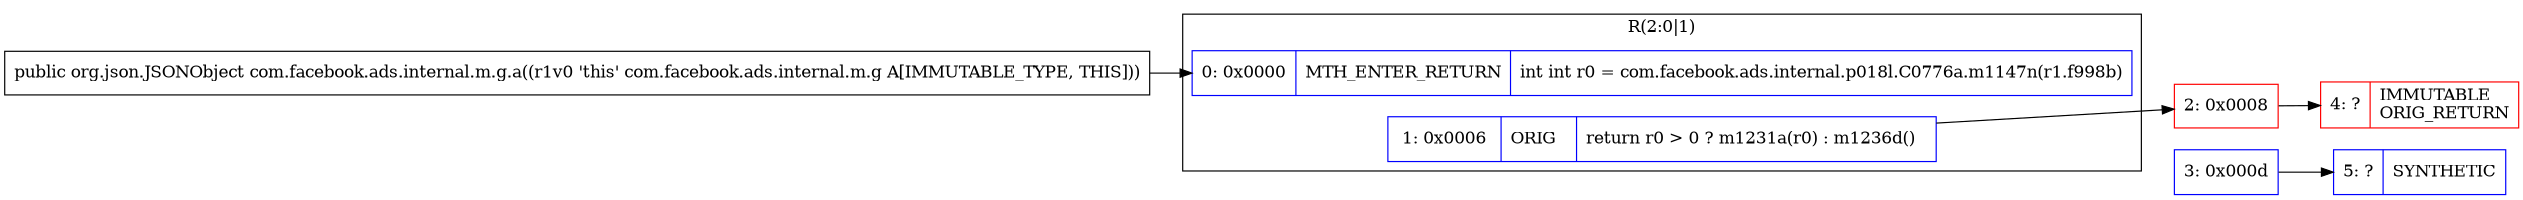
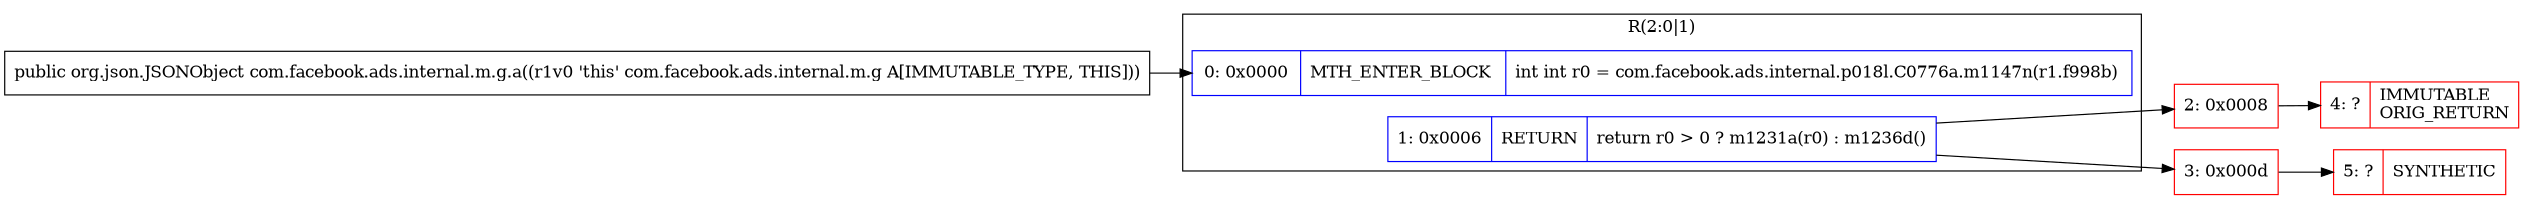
node "0: 0x0000": text "MTH_ENTER_RETURN" -> "MTH_ENTER_BLOCK"
node "1: 0x0006": text "ORIG" -> "RETURN"
edge "1: 0x0006" -> "3: 0x000d": added
node "3: 0x000d": color blue -> red
node "5: ?": color blue -> red
